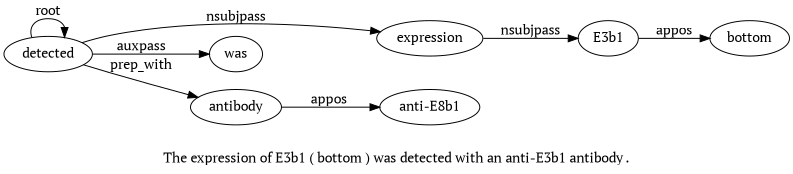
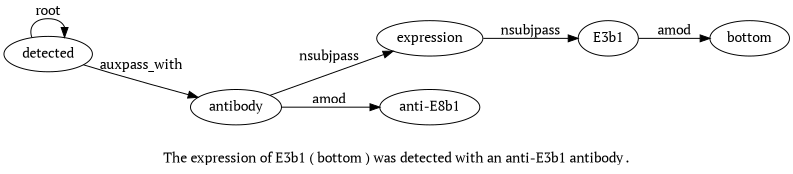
edge "detected" -> "expression": now "antibody" -> "expression"
edge "E3b1" -> "bottom": label "appos" -> "amod"
node "was": removed
edge "detected" -> "antibody": label "prep_with" -> "auxpass_with"
edge "antibody" -> "anti-E8b1": label "appos" -> "amod"
